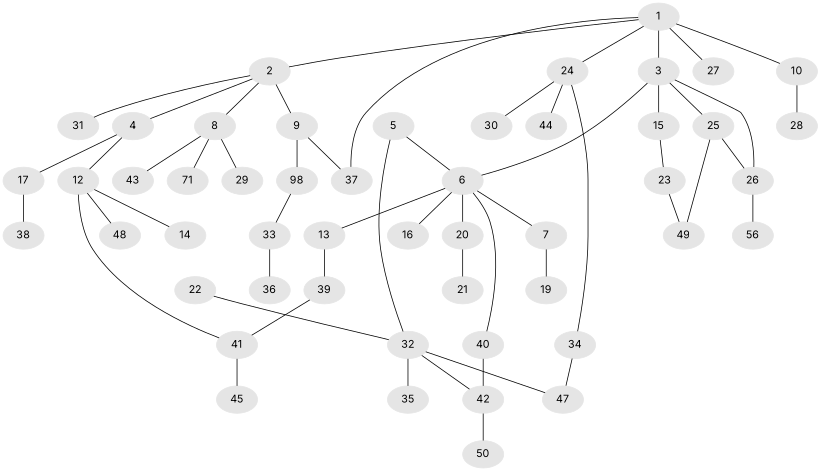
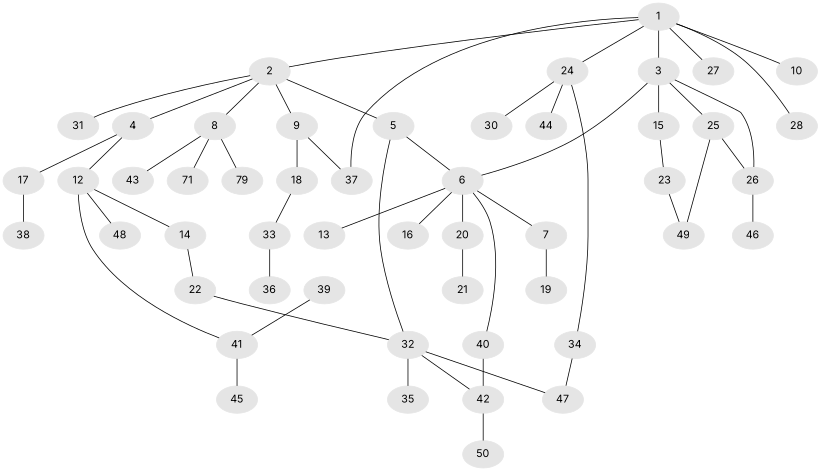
edge "2" -- "5": added
edge "10" -- "28": now "1" -- "28"
node "29": label "29" -> "79"
node "98": label "98" -> "18"
node "56": label "56" -> "46"
edge "14" -- "22": added
edge "13" -- "39": removed
